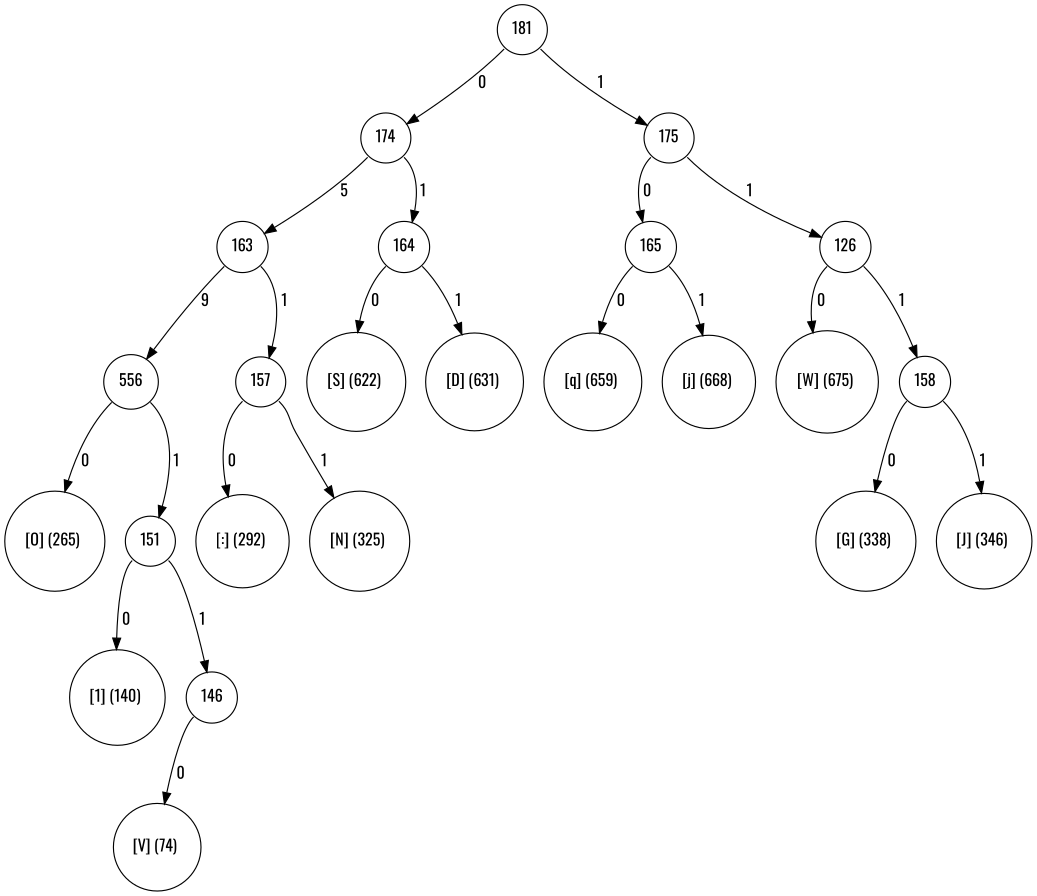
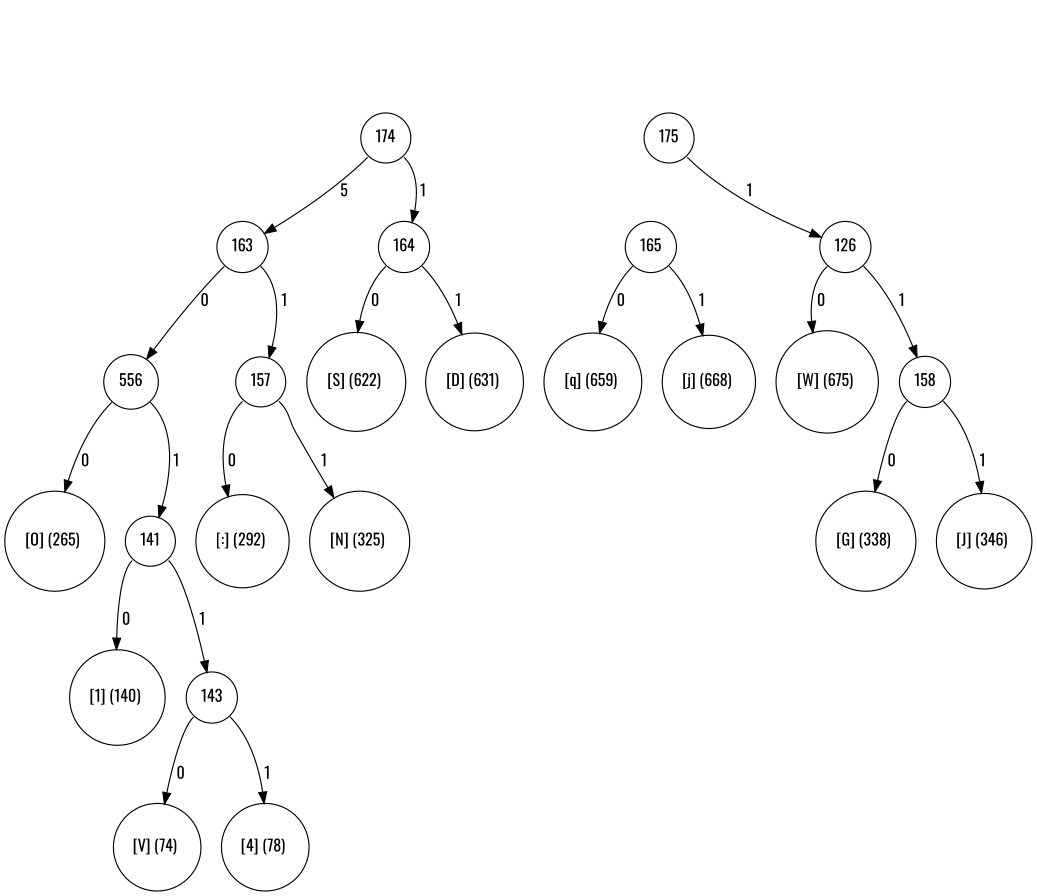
node "181": removed
edge "175" -> "165": removed, label "0"
edge "163" -> "556": label " 9" -> " 0"
node "151": label "151" -> "141"
node "146": label "146" -> "143"
node "[4] (78)": added
